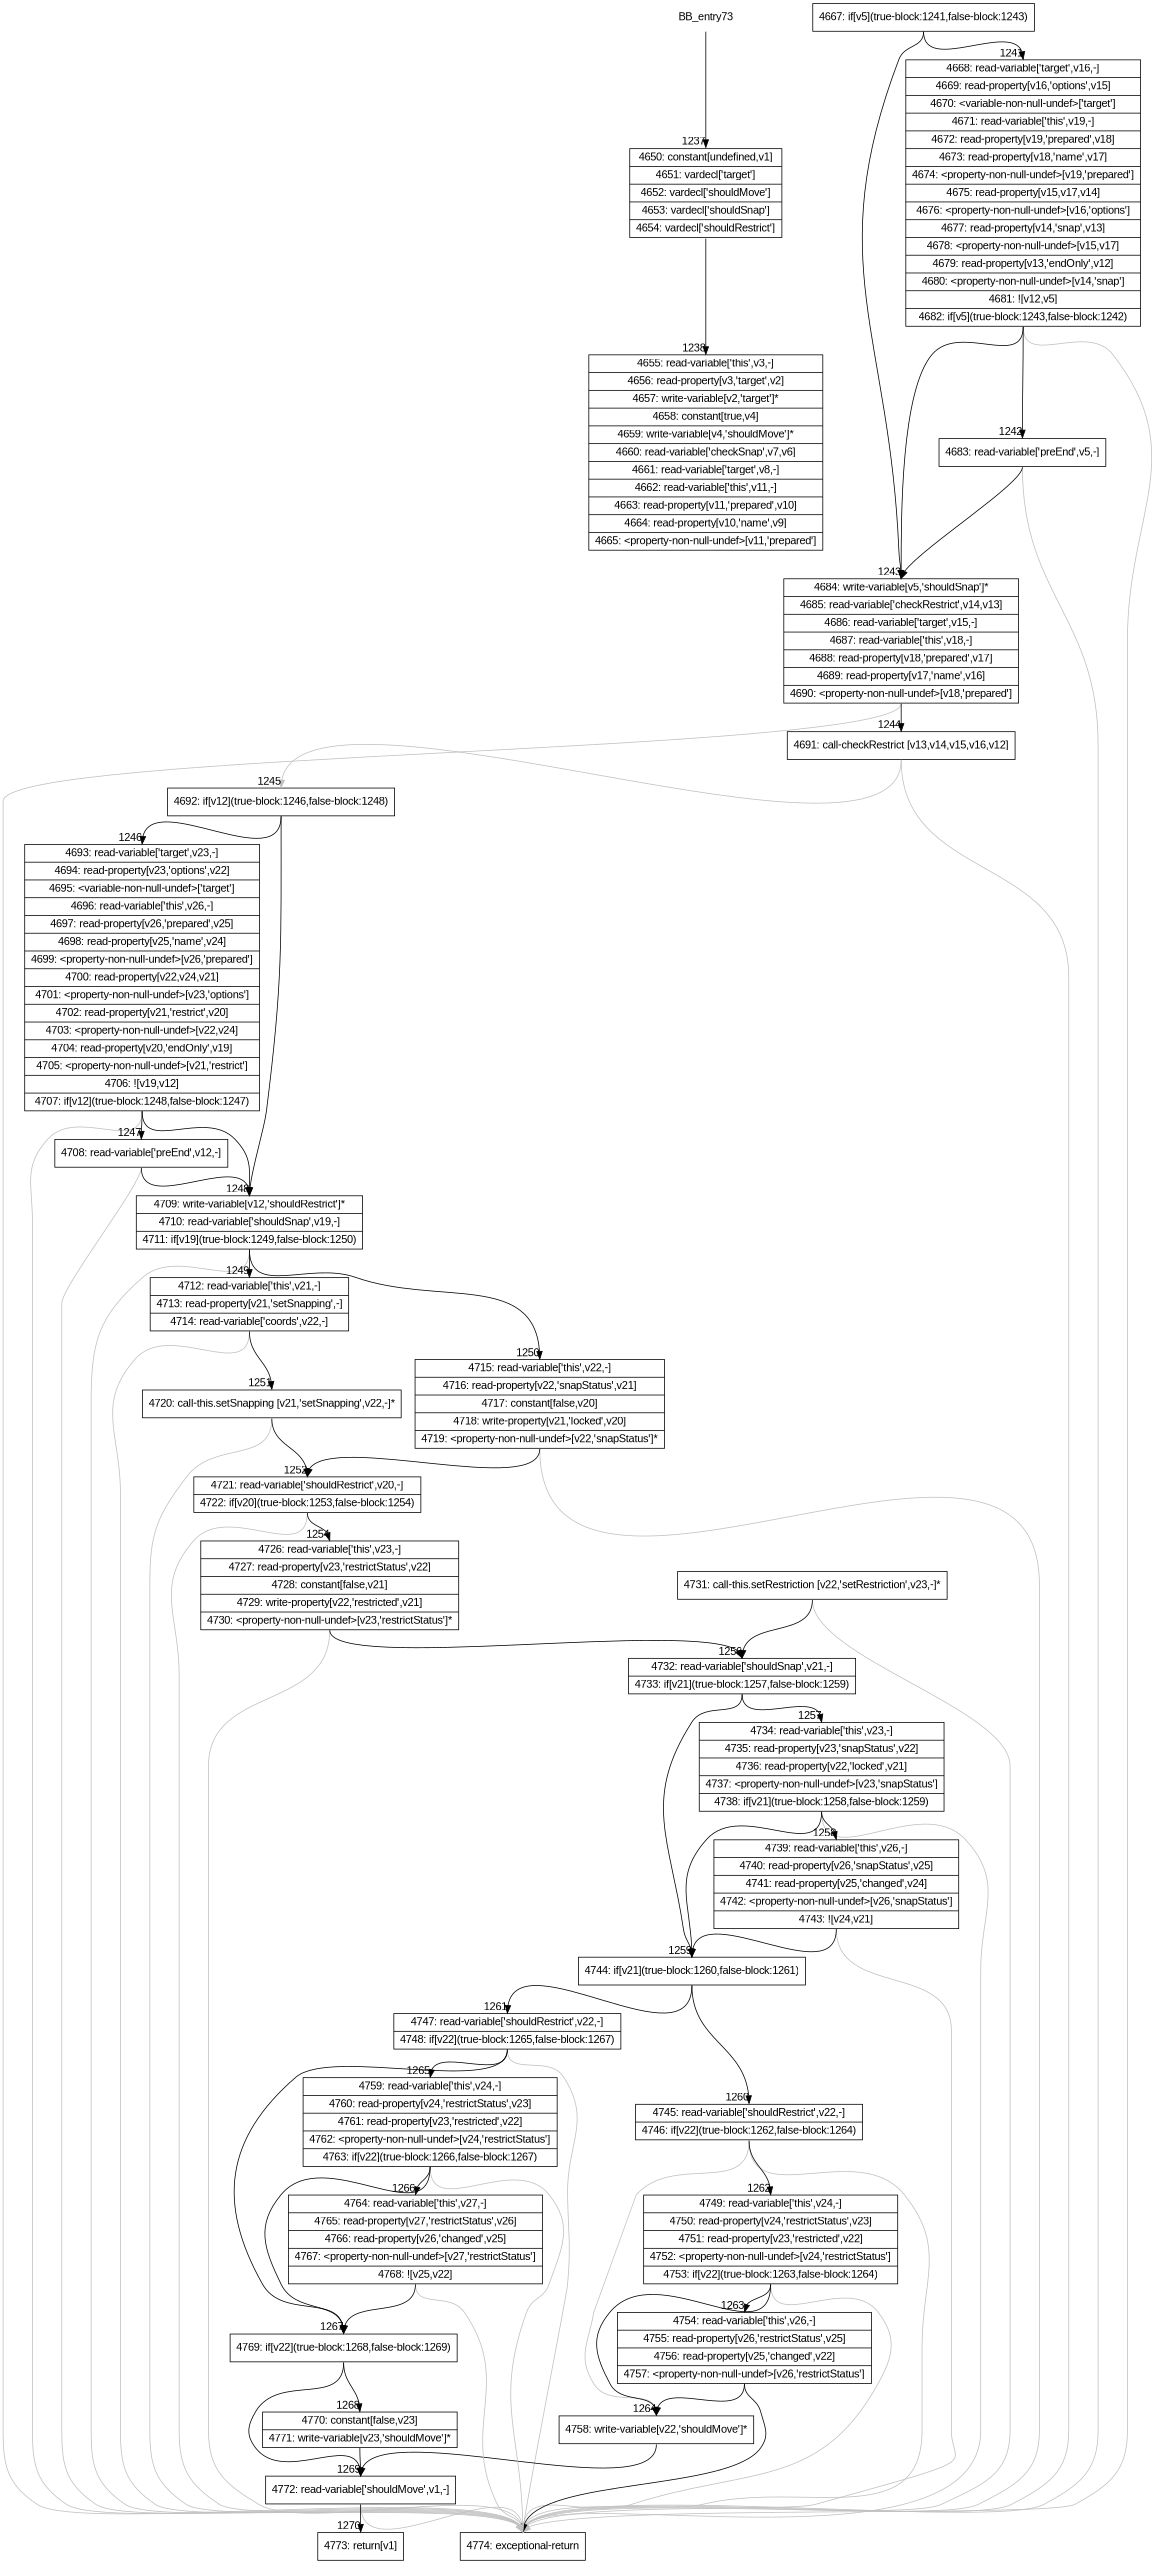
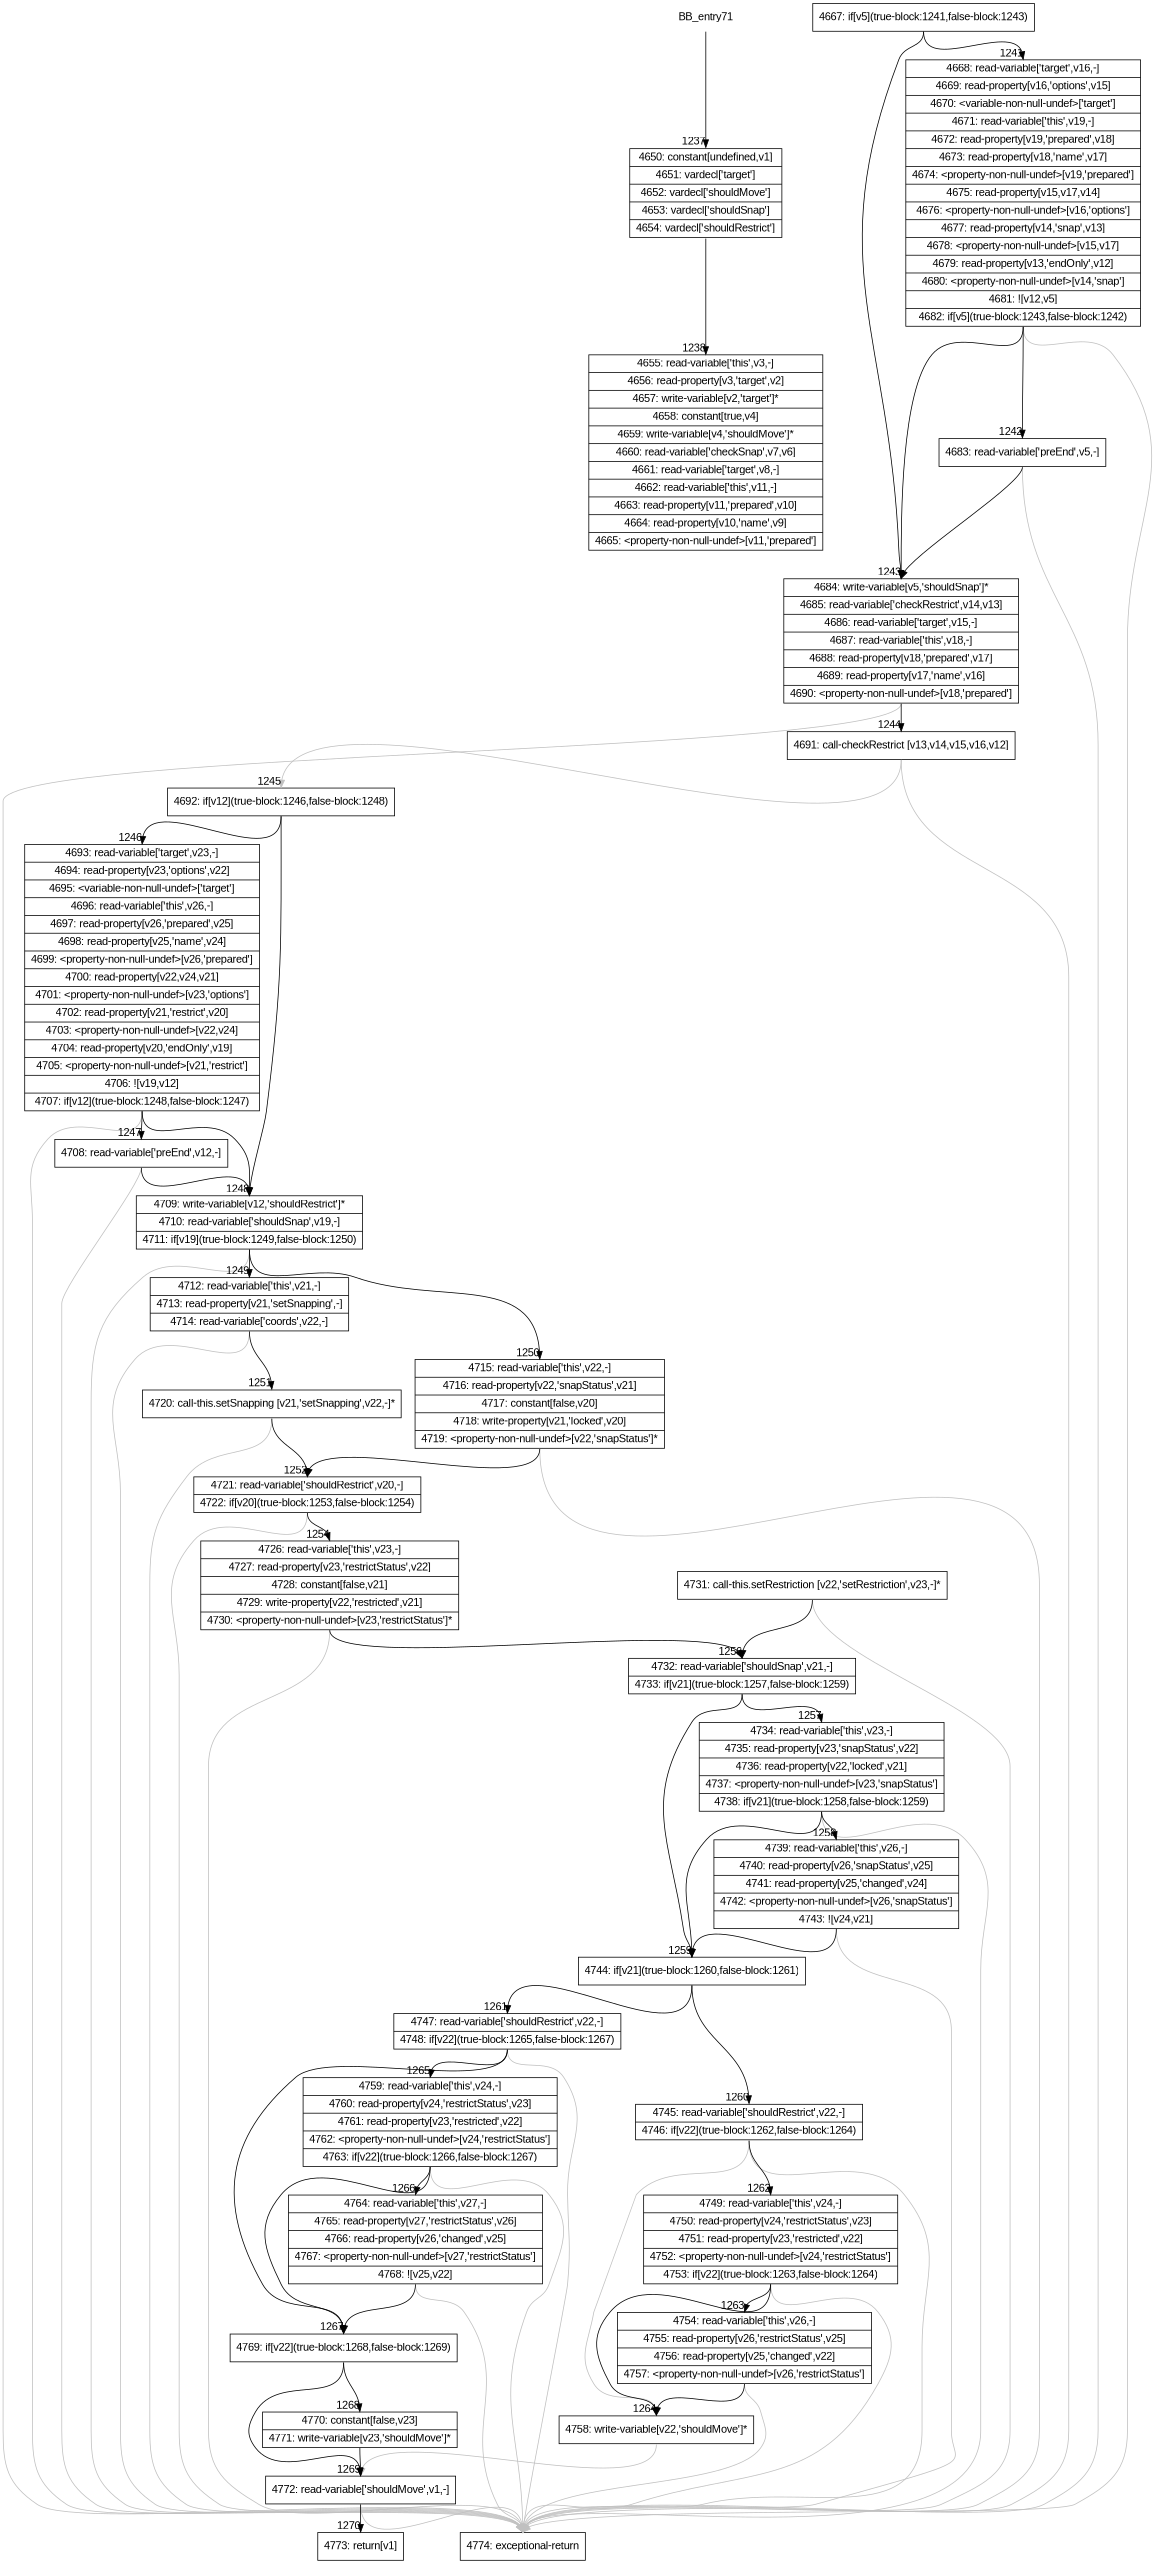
node "BB_entry73": label "BB_entry73" -> "BB_entry71"
edge "4758: write-variable[v22,'shouldMove']*" -> "4772: read-variable['shouldMove',v1,-]": color black -> gray
edge "4754: read-variable['this',v26,-]" -> "4774: exceptional-return": color black -> gray
